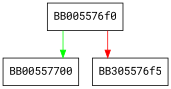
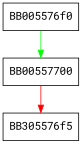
edge "BB005576f0" -> "BB305576f5": now "BB00557700" -> "BB305576f5"
